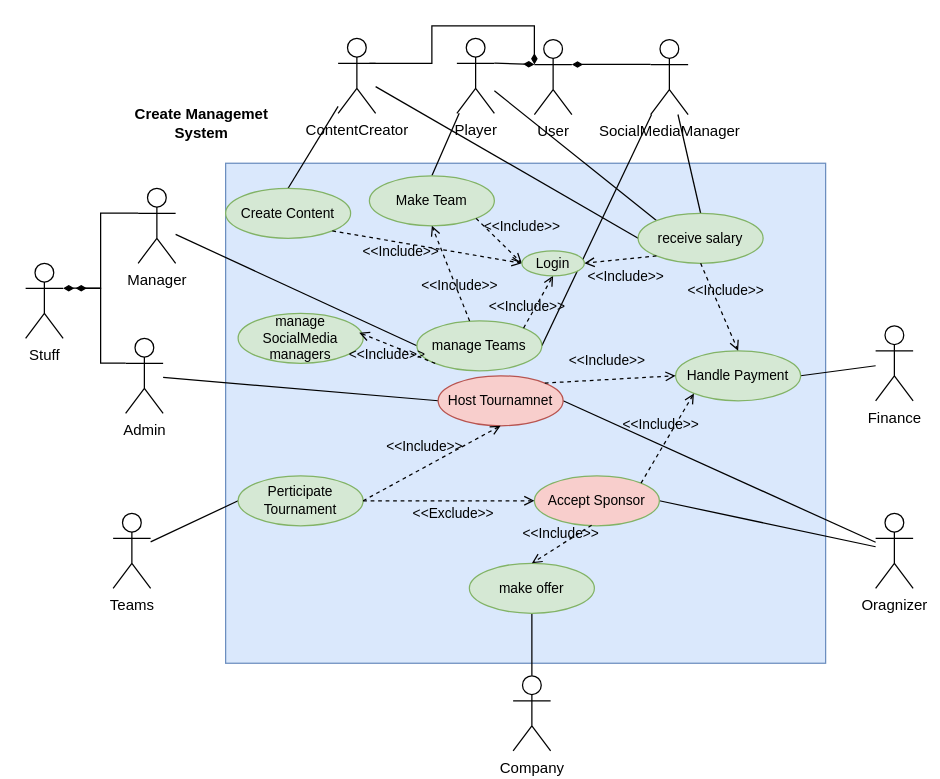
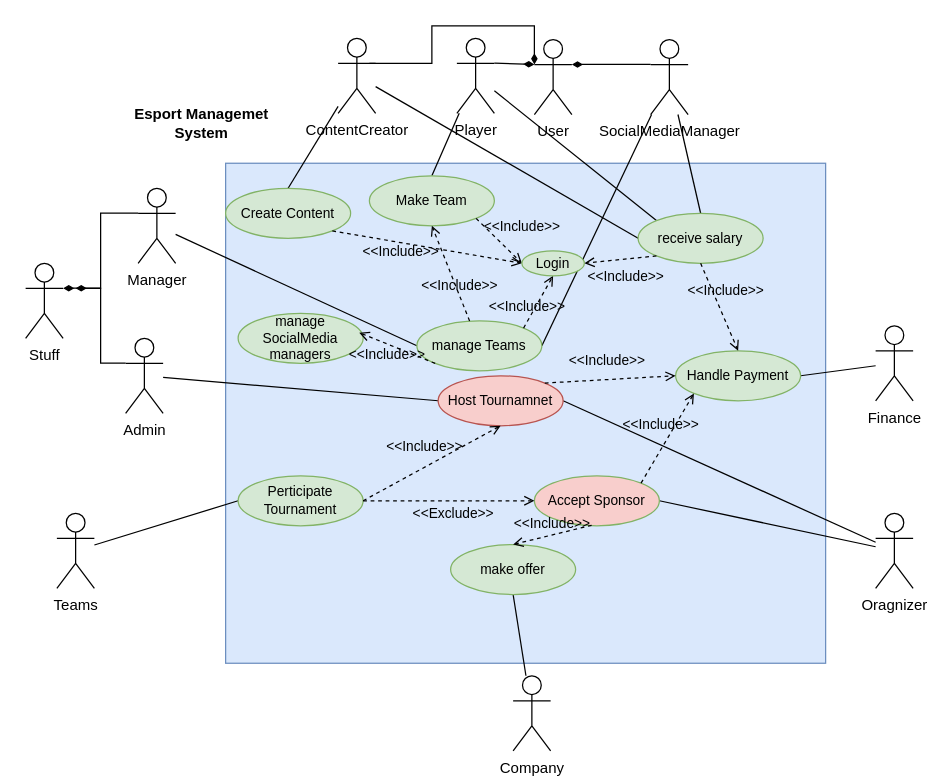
node "Create Managemet System": label "Create Managemet System" -> "Esport Managemet System"
node "Teams": moved (132, 551) -> (76, 551)
node "make offer": moved (532, 588) -> (513, 569)
